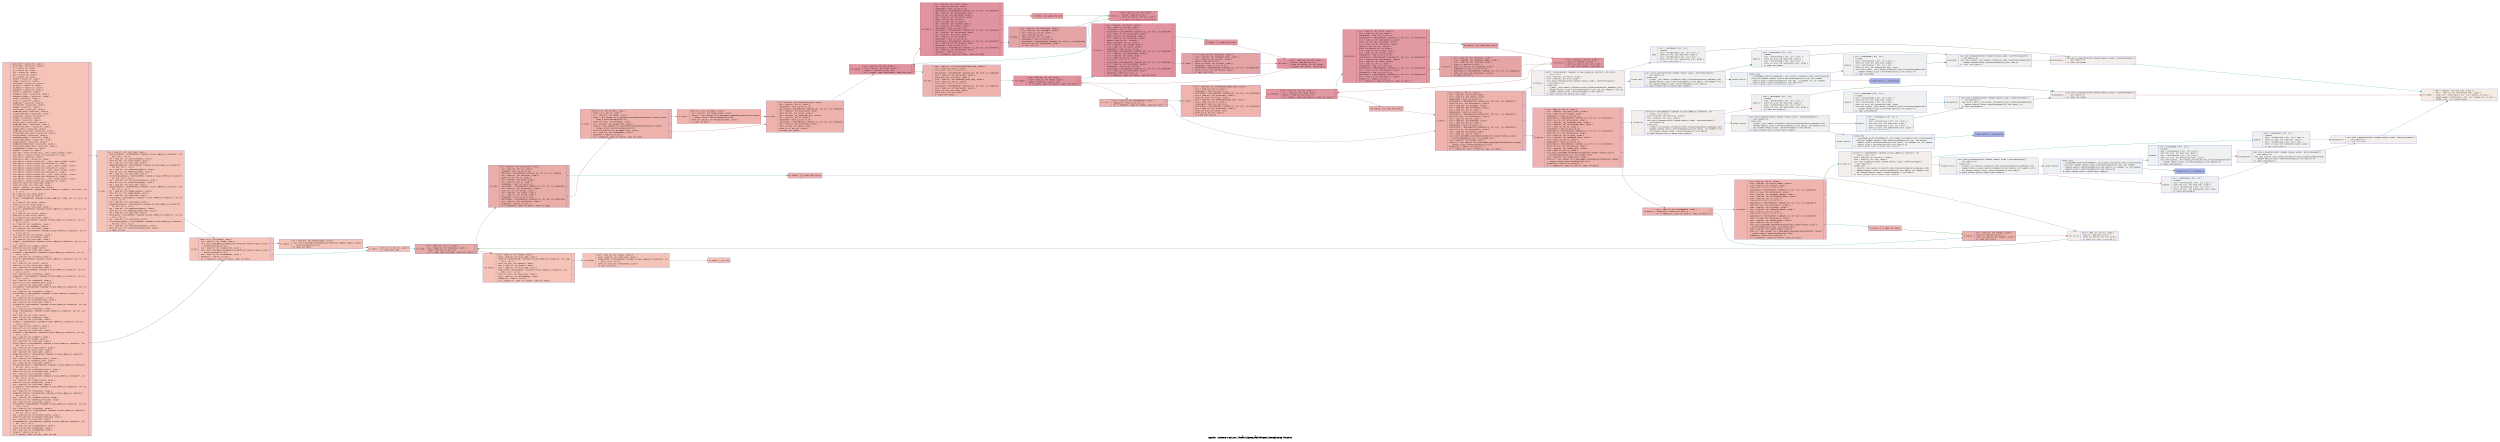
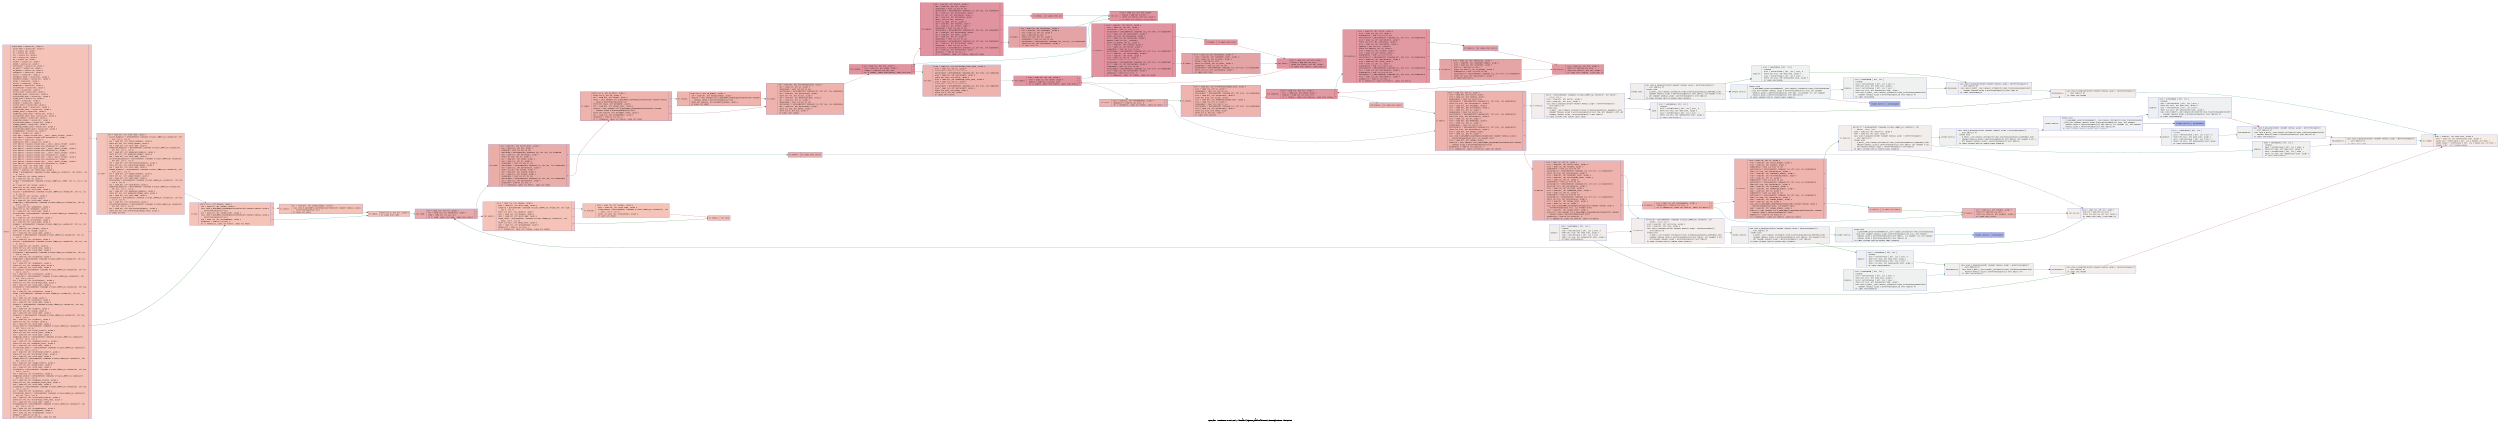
edge "if.then149:" -> "lpad153:": reversed
edge "for.end197:" -> "if.end201:": added
